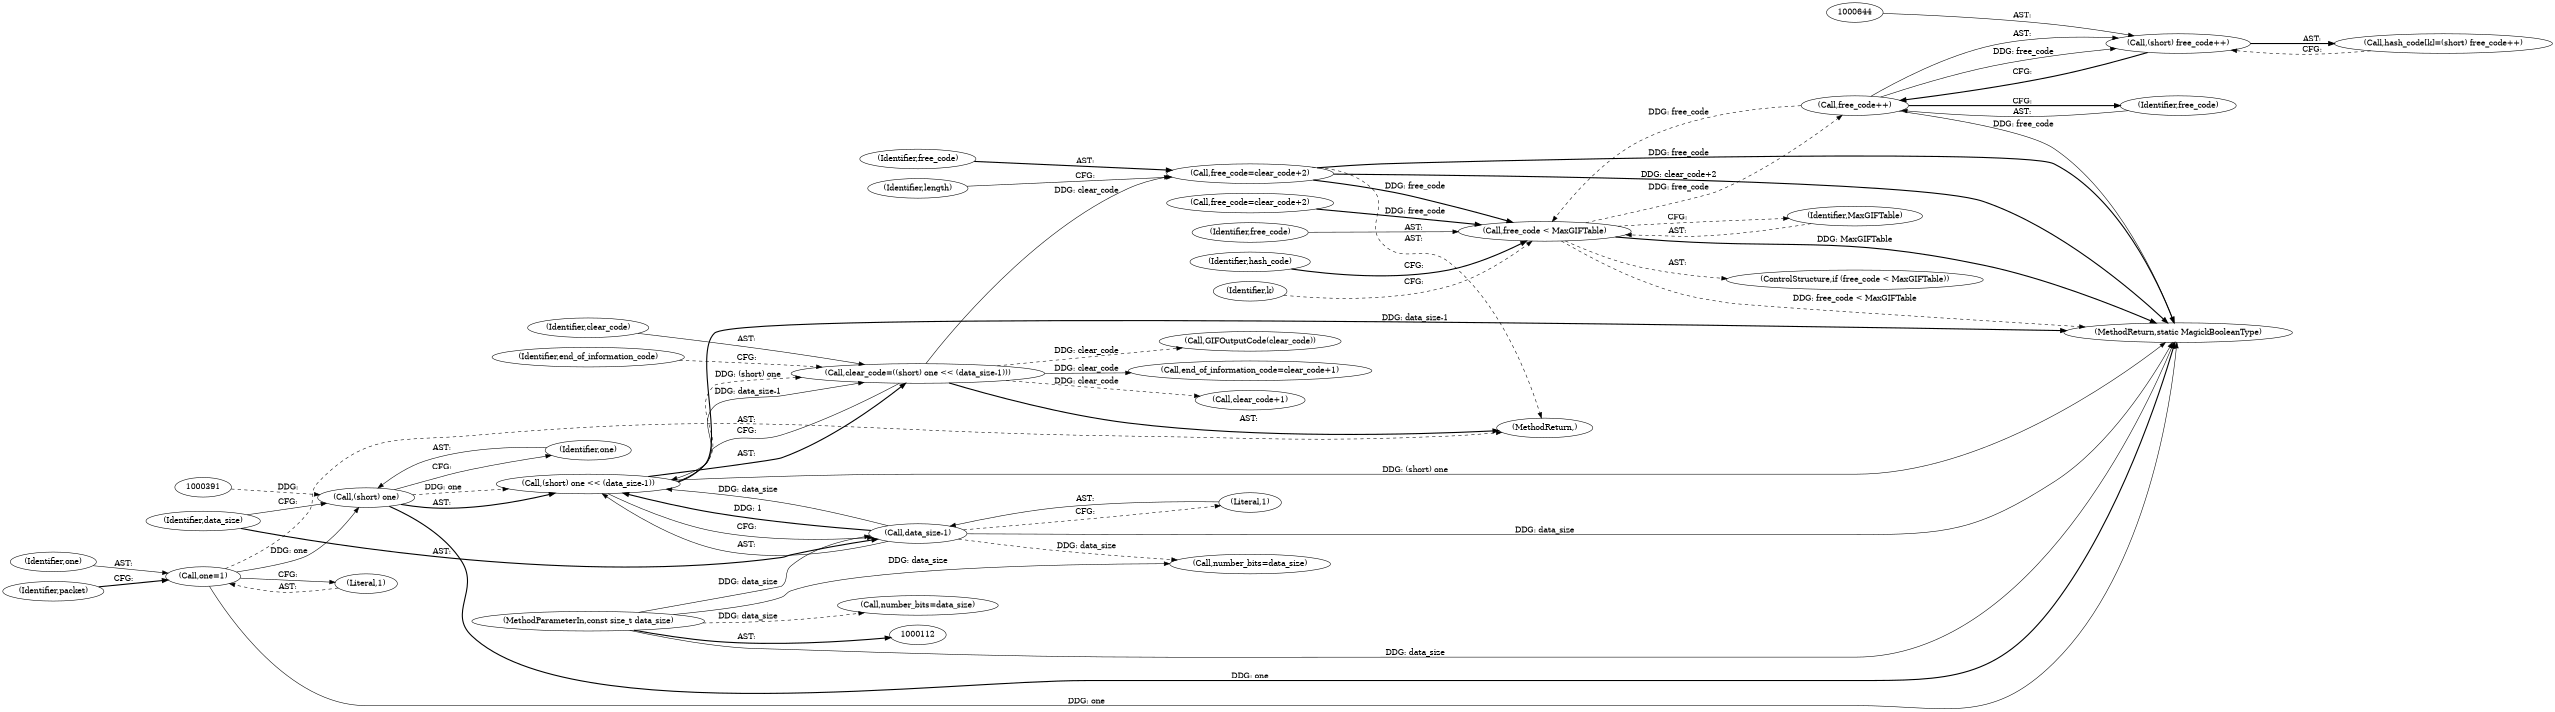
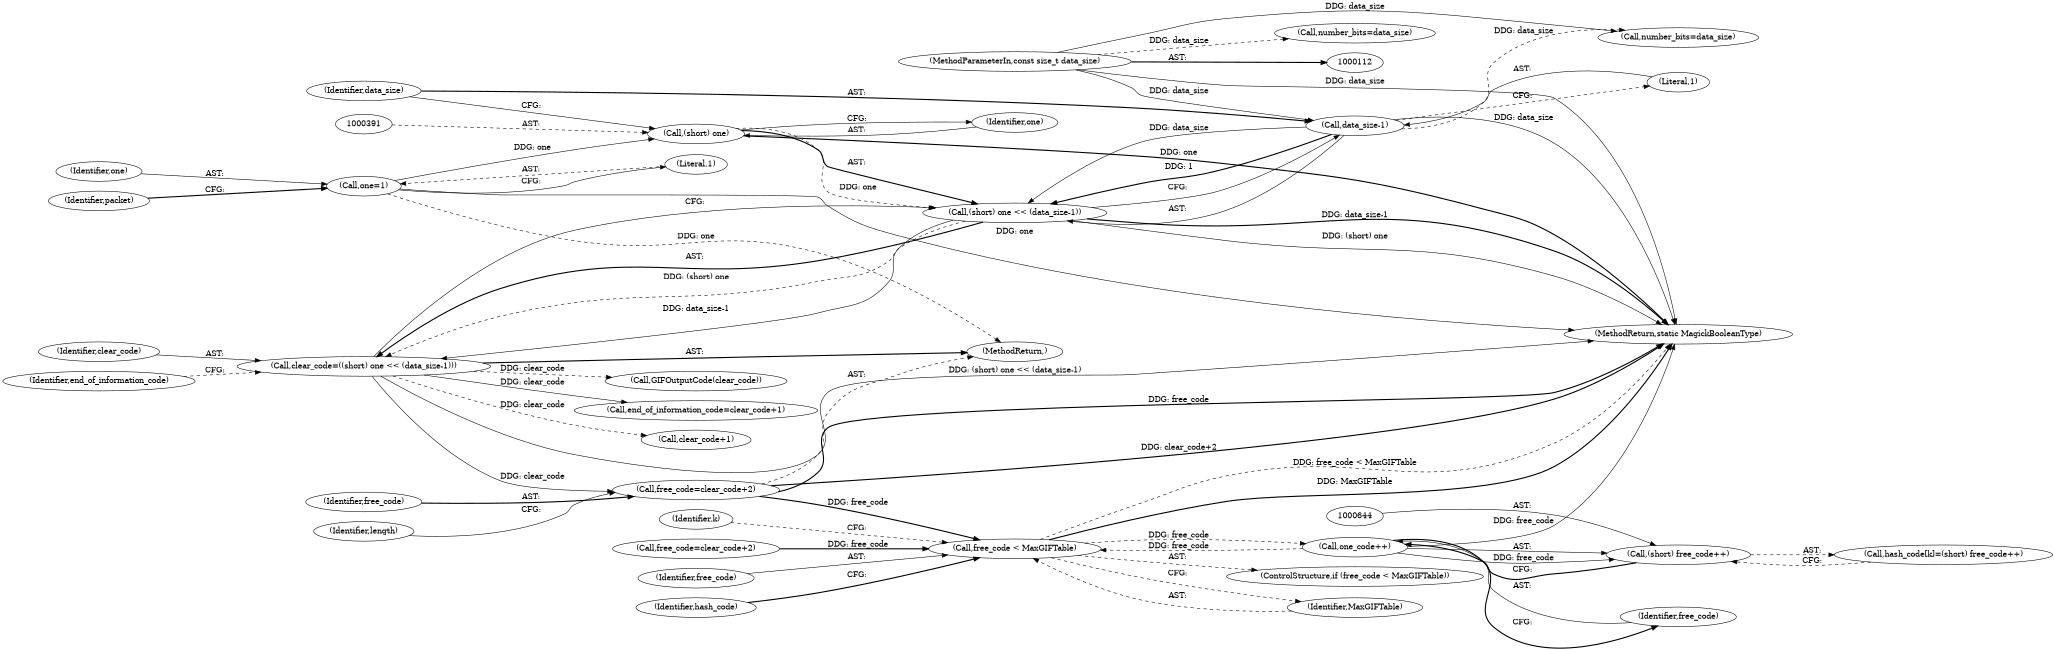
edge "(Call,(short) free_code++)" -> "(Call,hash_code[k]=(short) free_code++)": style bold -> dashed
node "(Call,free_code++)": label "(Call,free_code++)" -> "(Call,one_code++)"
edge "(Call,clear_code=((short) one << (data_size-1)))" -> "(MethodReturn,static MagickBooleanType)": added, label "DDG: (short) one << (data_size-1)"
edge "(Call,one=1)" -> "(MethodReturn,)": label "AST: " -> "DDG: one"
edge "1000391" -> "(Call,(short) one)": label "DDG: " -> "AST: "
